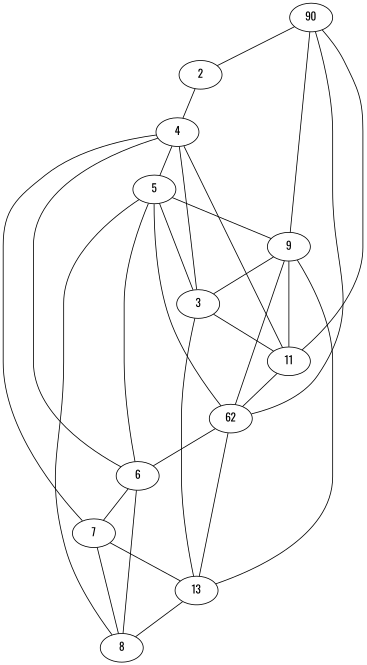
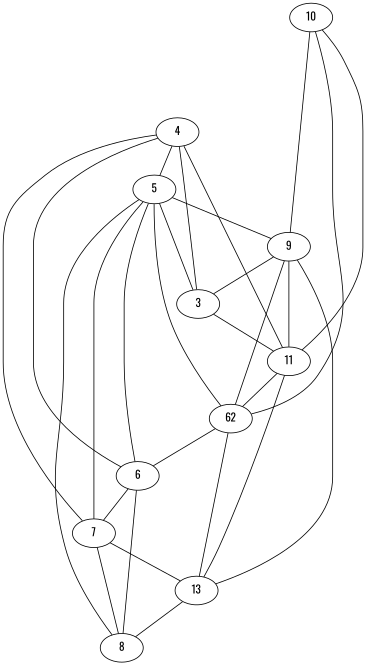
node "90": label "90" -> "10"
node "2": removed
edge "5" -- "7": added
edge "3" -- "13": now "11" -- "13"
